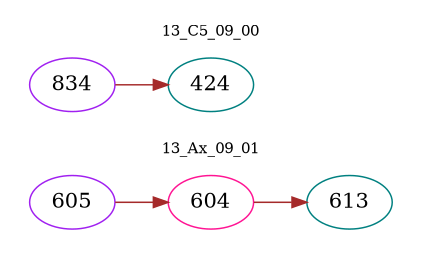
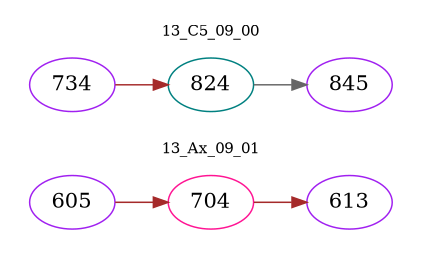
node "834": label "834" -> "734"
node "424": label "424" -> "824"
node "845": added
node "604": label "604" -> "704"
node "613": color teal -> purple
